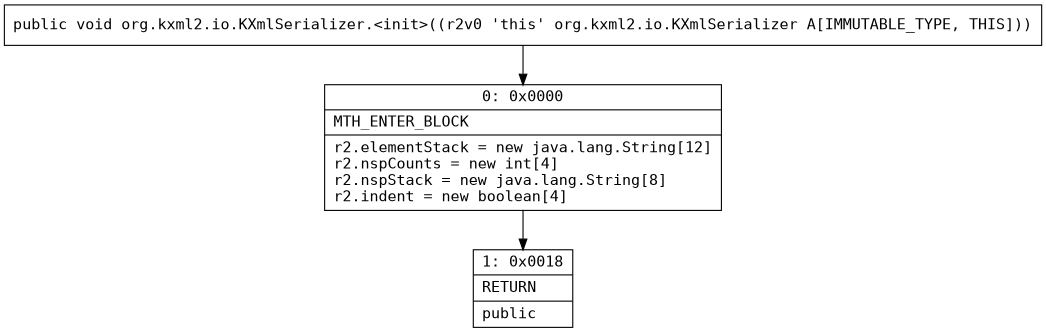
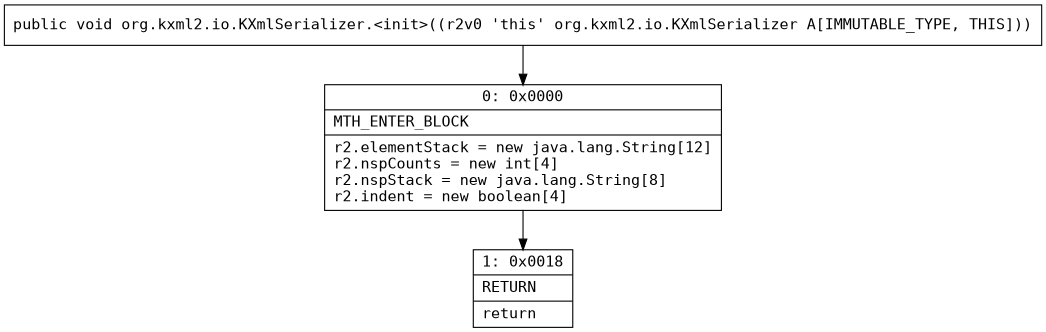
node "1: 0x0018": text "public" -> "return"
